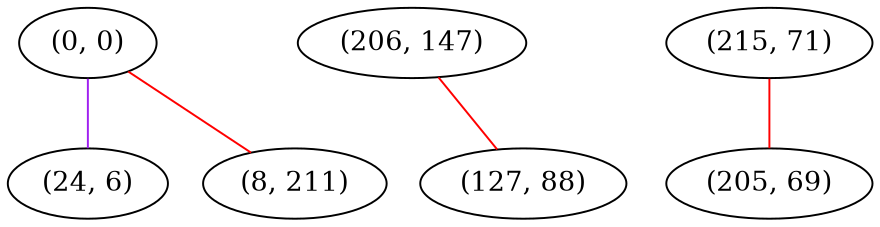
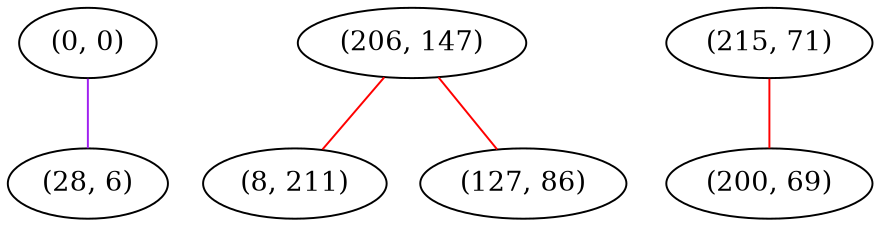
edge "(0, 0)" -- "(8, 211)": now "(206, 147)" -- "(8, 211)"
node "(24, 6)": label "(24, 6)" -> "(28, 6)"
node "(127, 88)": label "(127, 88)" -> "(127, 86)"
node "(205, 69)": label "(205, 69)" -> "(200, 69)"
